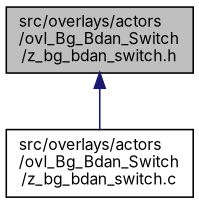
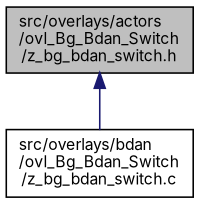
node "src/overlays/actors /ovl_Bg_Bdan_Switch /z_bg_bdan_switch.c": label "src/overlays/actors /ovl_Bg_Bdan_Switch /z_bg_bdan_switch.c" -> "src/overlays/bdan /ovl_Bg_Bdan_Switch /z_bg_bdan_switch.c"
